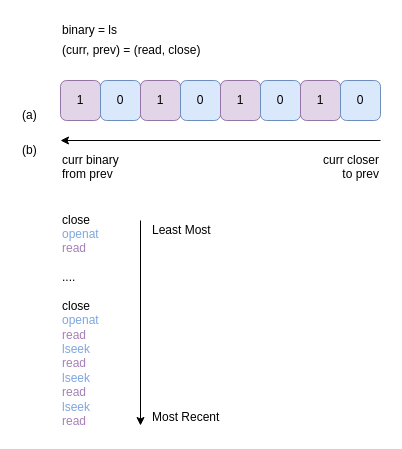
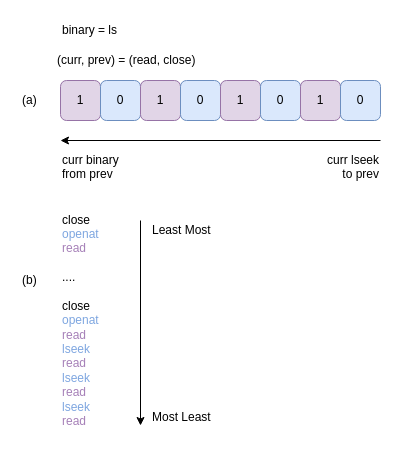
node "(curr, prev) = (read, close)": moved (151, 51) -> (146, 61)
node "(a)": moved (36, 116) -> (36, 101)
node "(b)": moved (36, 151) -> (36, 281)
node "curr closer to prev": label "curr closer to prev" -> "curr lseek to prev"
node "Most Recent": label "Most Recent" -> "Most Least"
